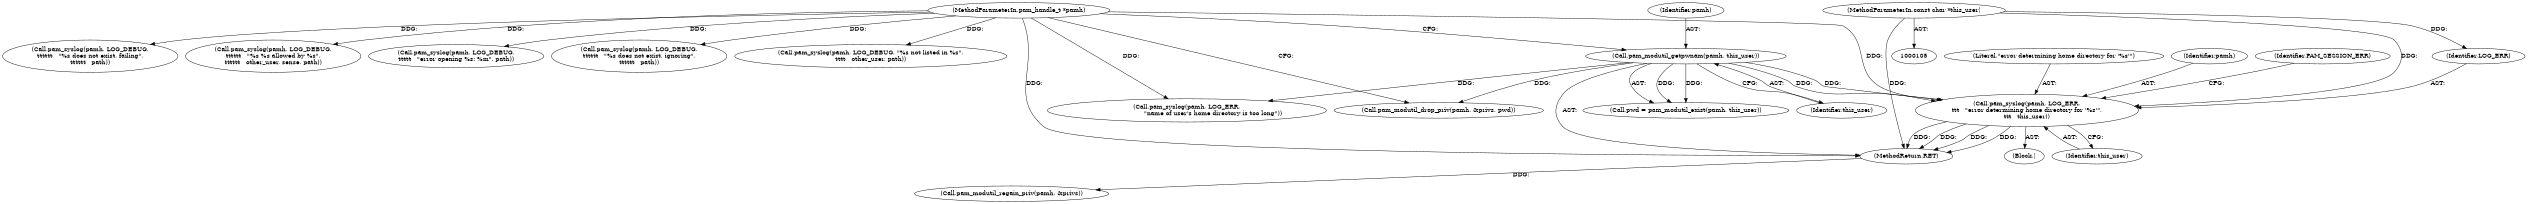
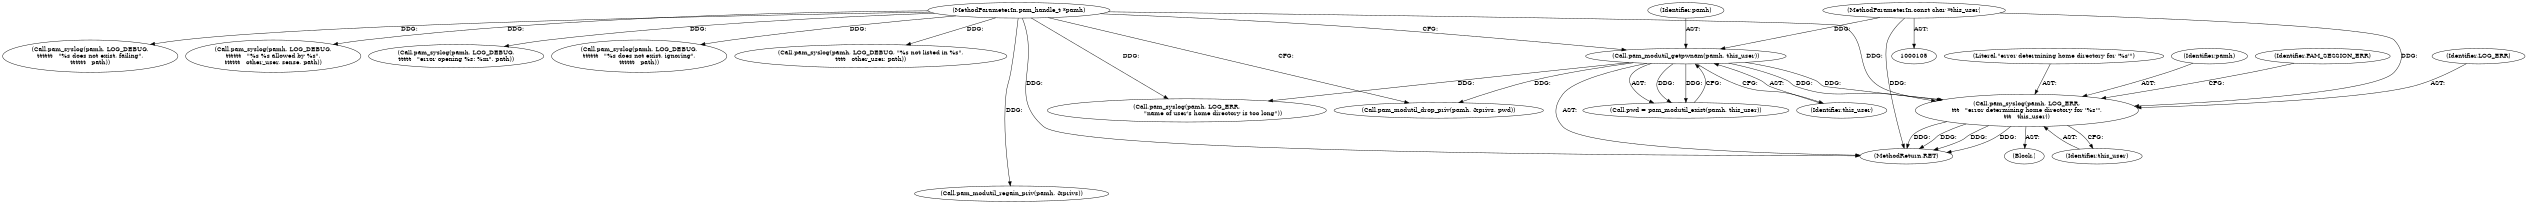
edge "(MethodParameterIn,const char *this_user)" -> "(Identifier,LOG_ERR)": now "(MethodParameterIn,const char *this_user)" -> "(Call,pam_modutil_getpwnam(pamh, this_user))"
edge "(Call,pwd = pam_modutil_exist(pamh, this_user))" -> "(Call,pam_modutil_getpwnam(pamh, this_user))": added, label "CFG:"
edge "(MethodReturn,RET)" -> "(Call,pam_modutil_regain_priv(pamh, &privs))": now "(MethodParameterIn,pam_handle_t *pamh)" -> "(Call,pam_modutil_regain_priv(pamh, &privs))"
